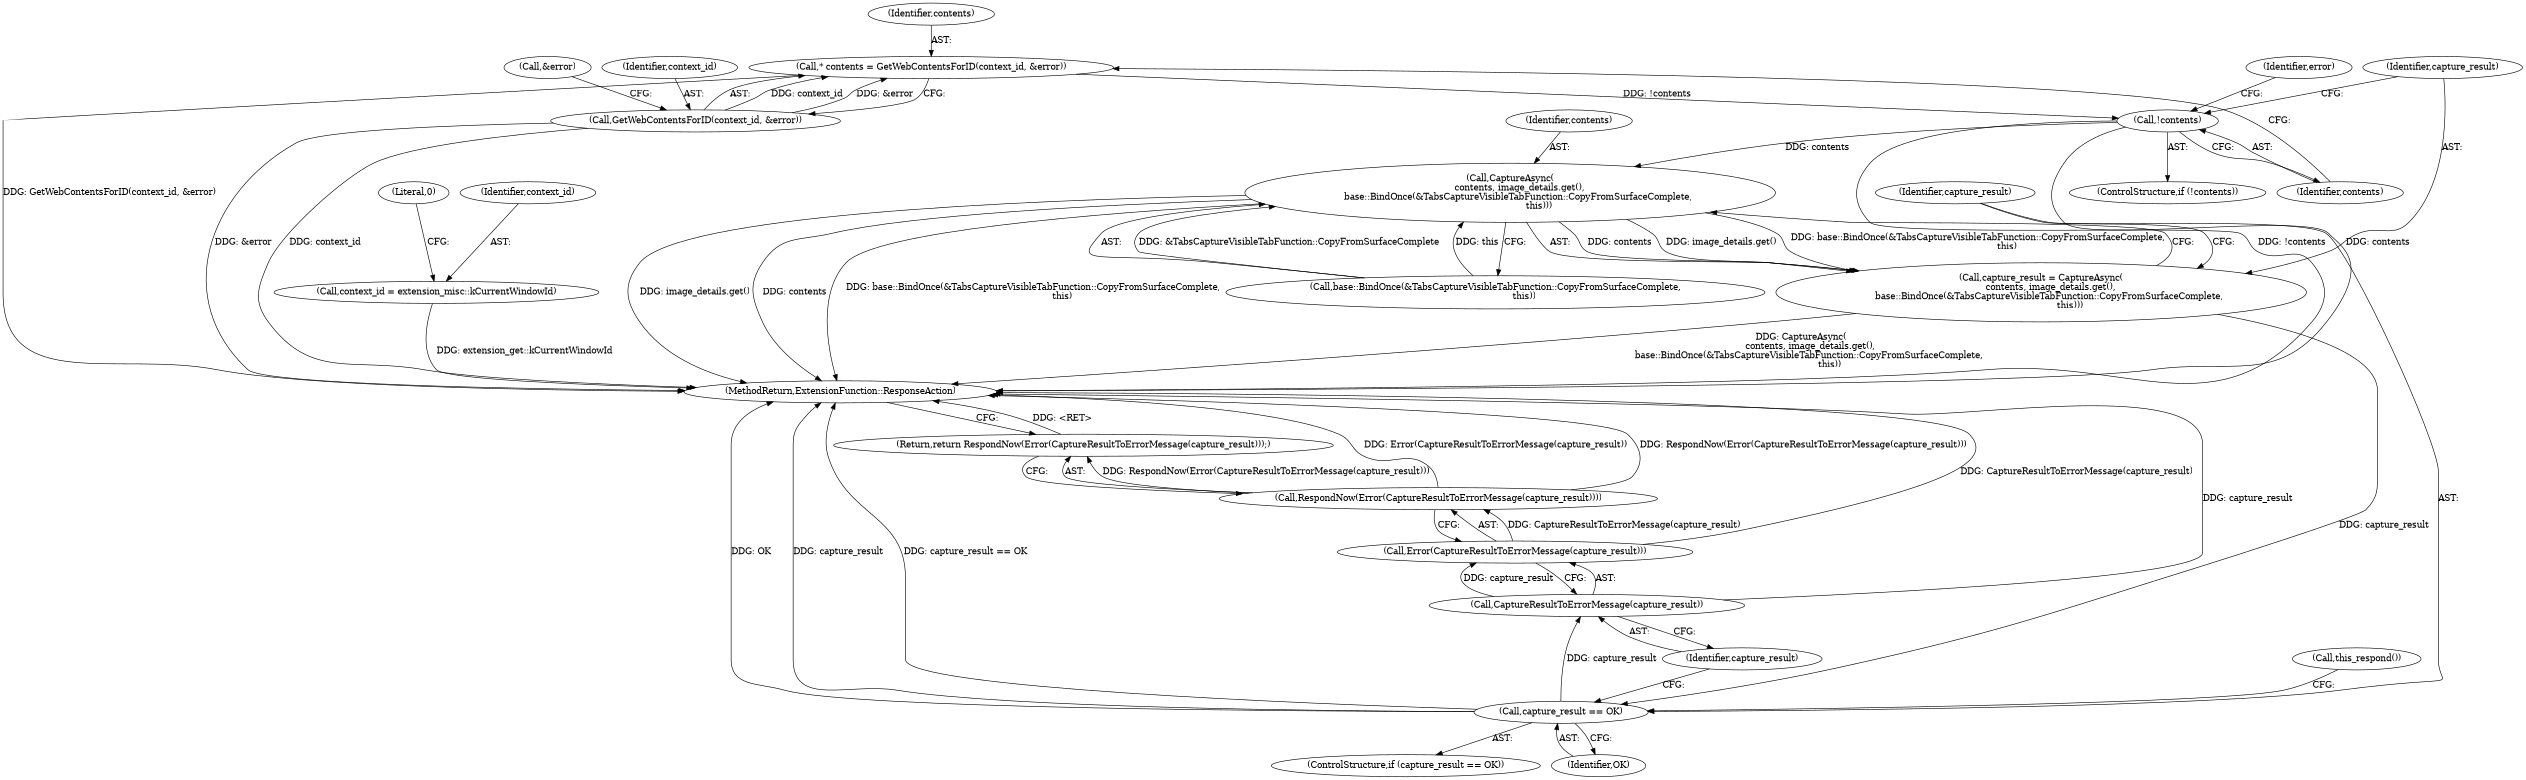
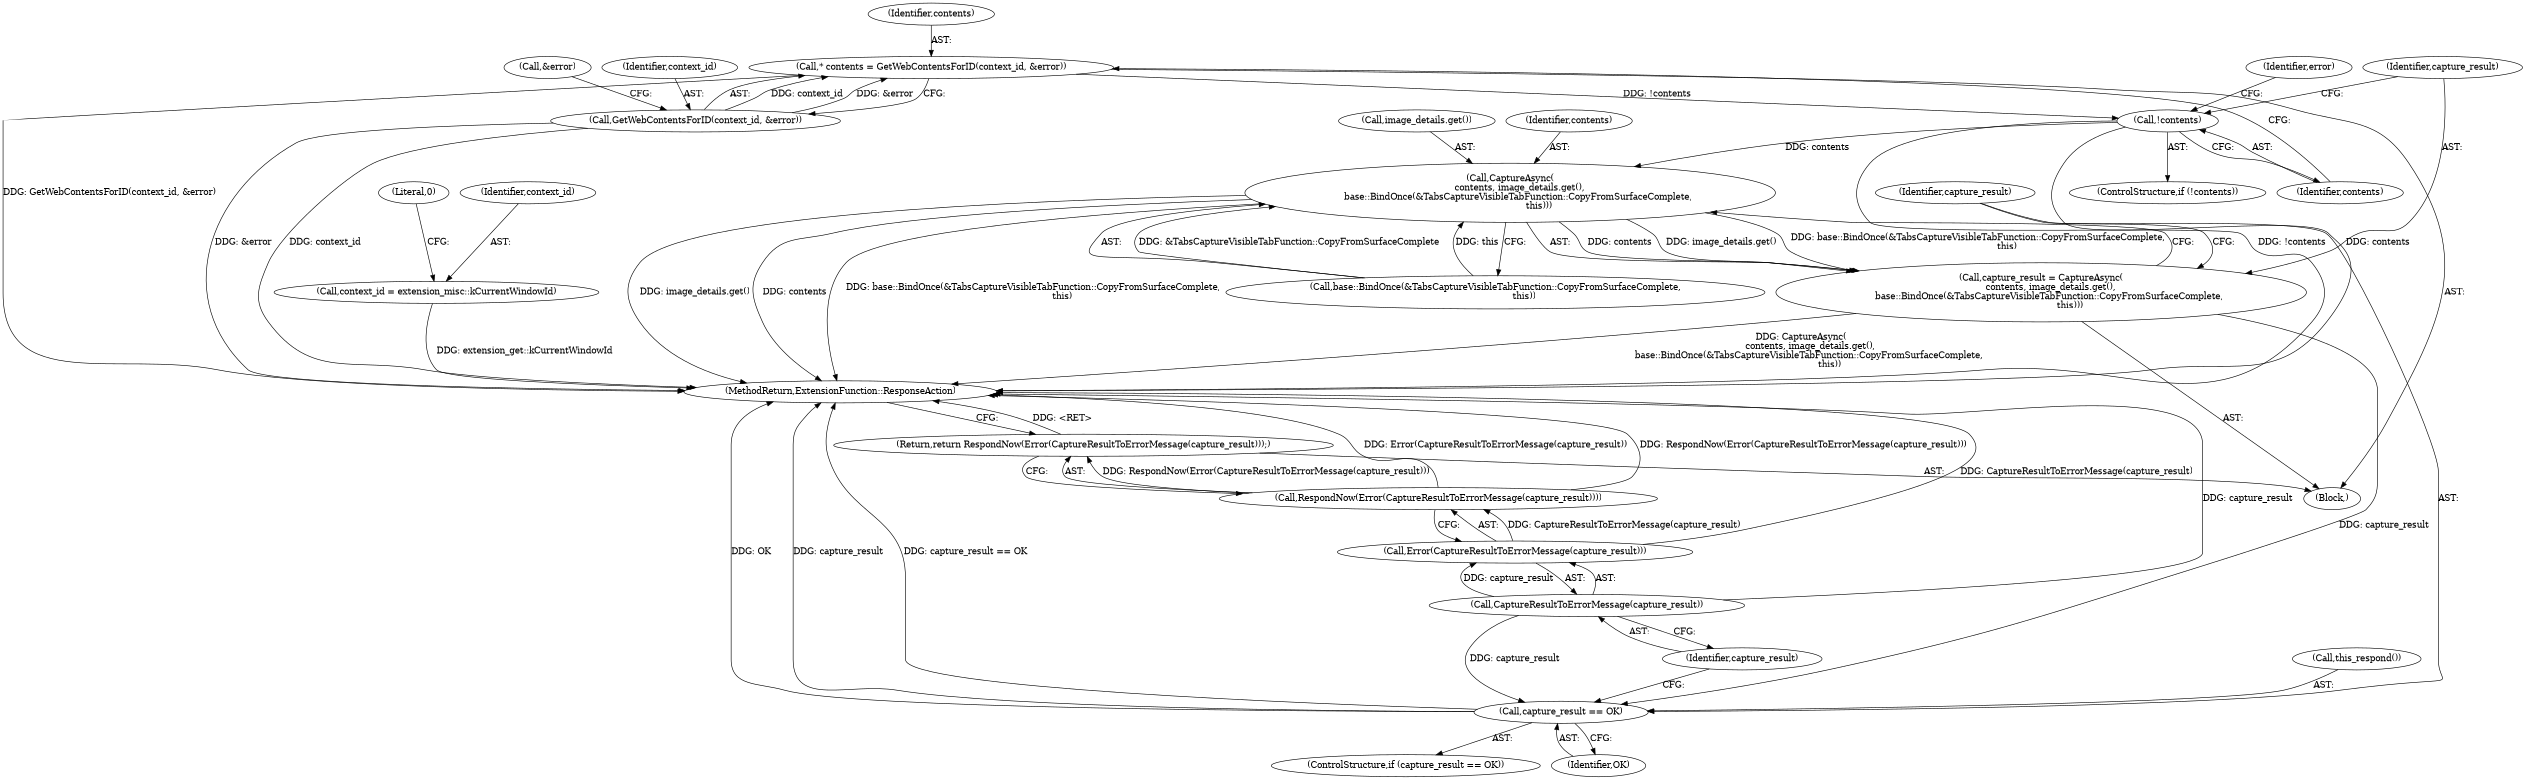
node "(Call,image_details.get())": added
node "(Block,)": added
edge "(Call,Error(CaptureResultToErrorMessage(capture_result)))" -> "(Call,CaptureResultToErrorMessage(capture_result))": label "CFG: " -> "AST: "
edge "(Call,capture_result == OK)" -> "(Call,CaptureResultToErrorMessage(capture_result))": reversed
edge "(Call,this_respond())" -> "(Call,capture_result == OK)": label "CFG: " -> "AST: "
